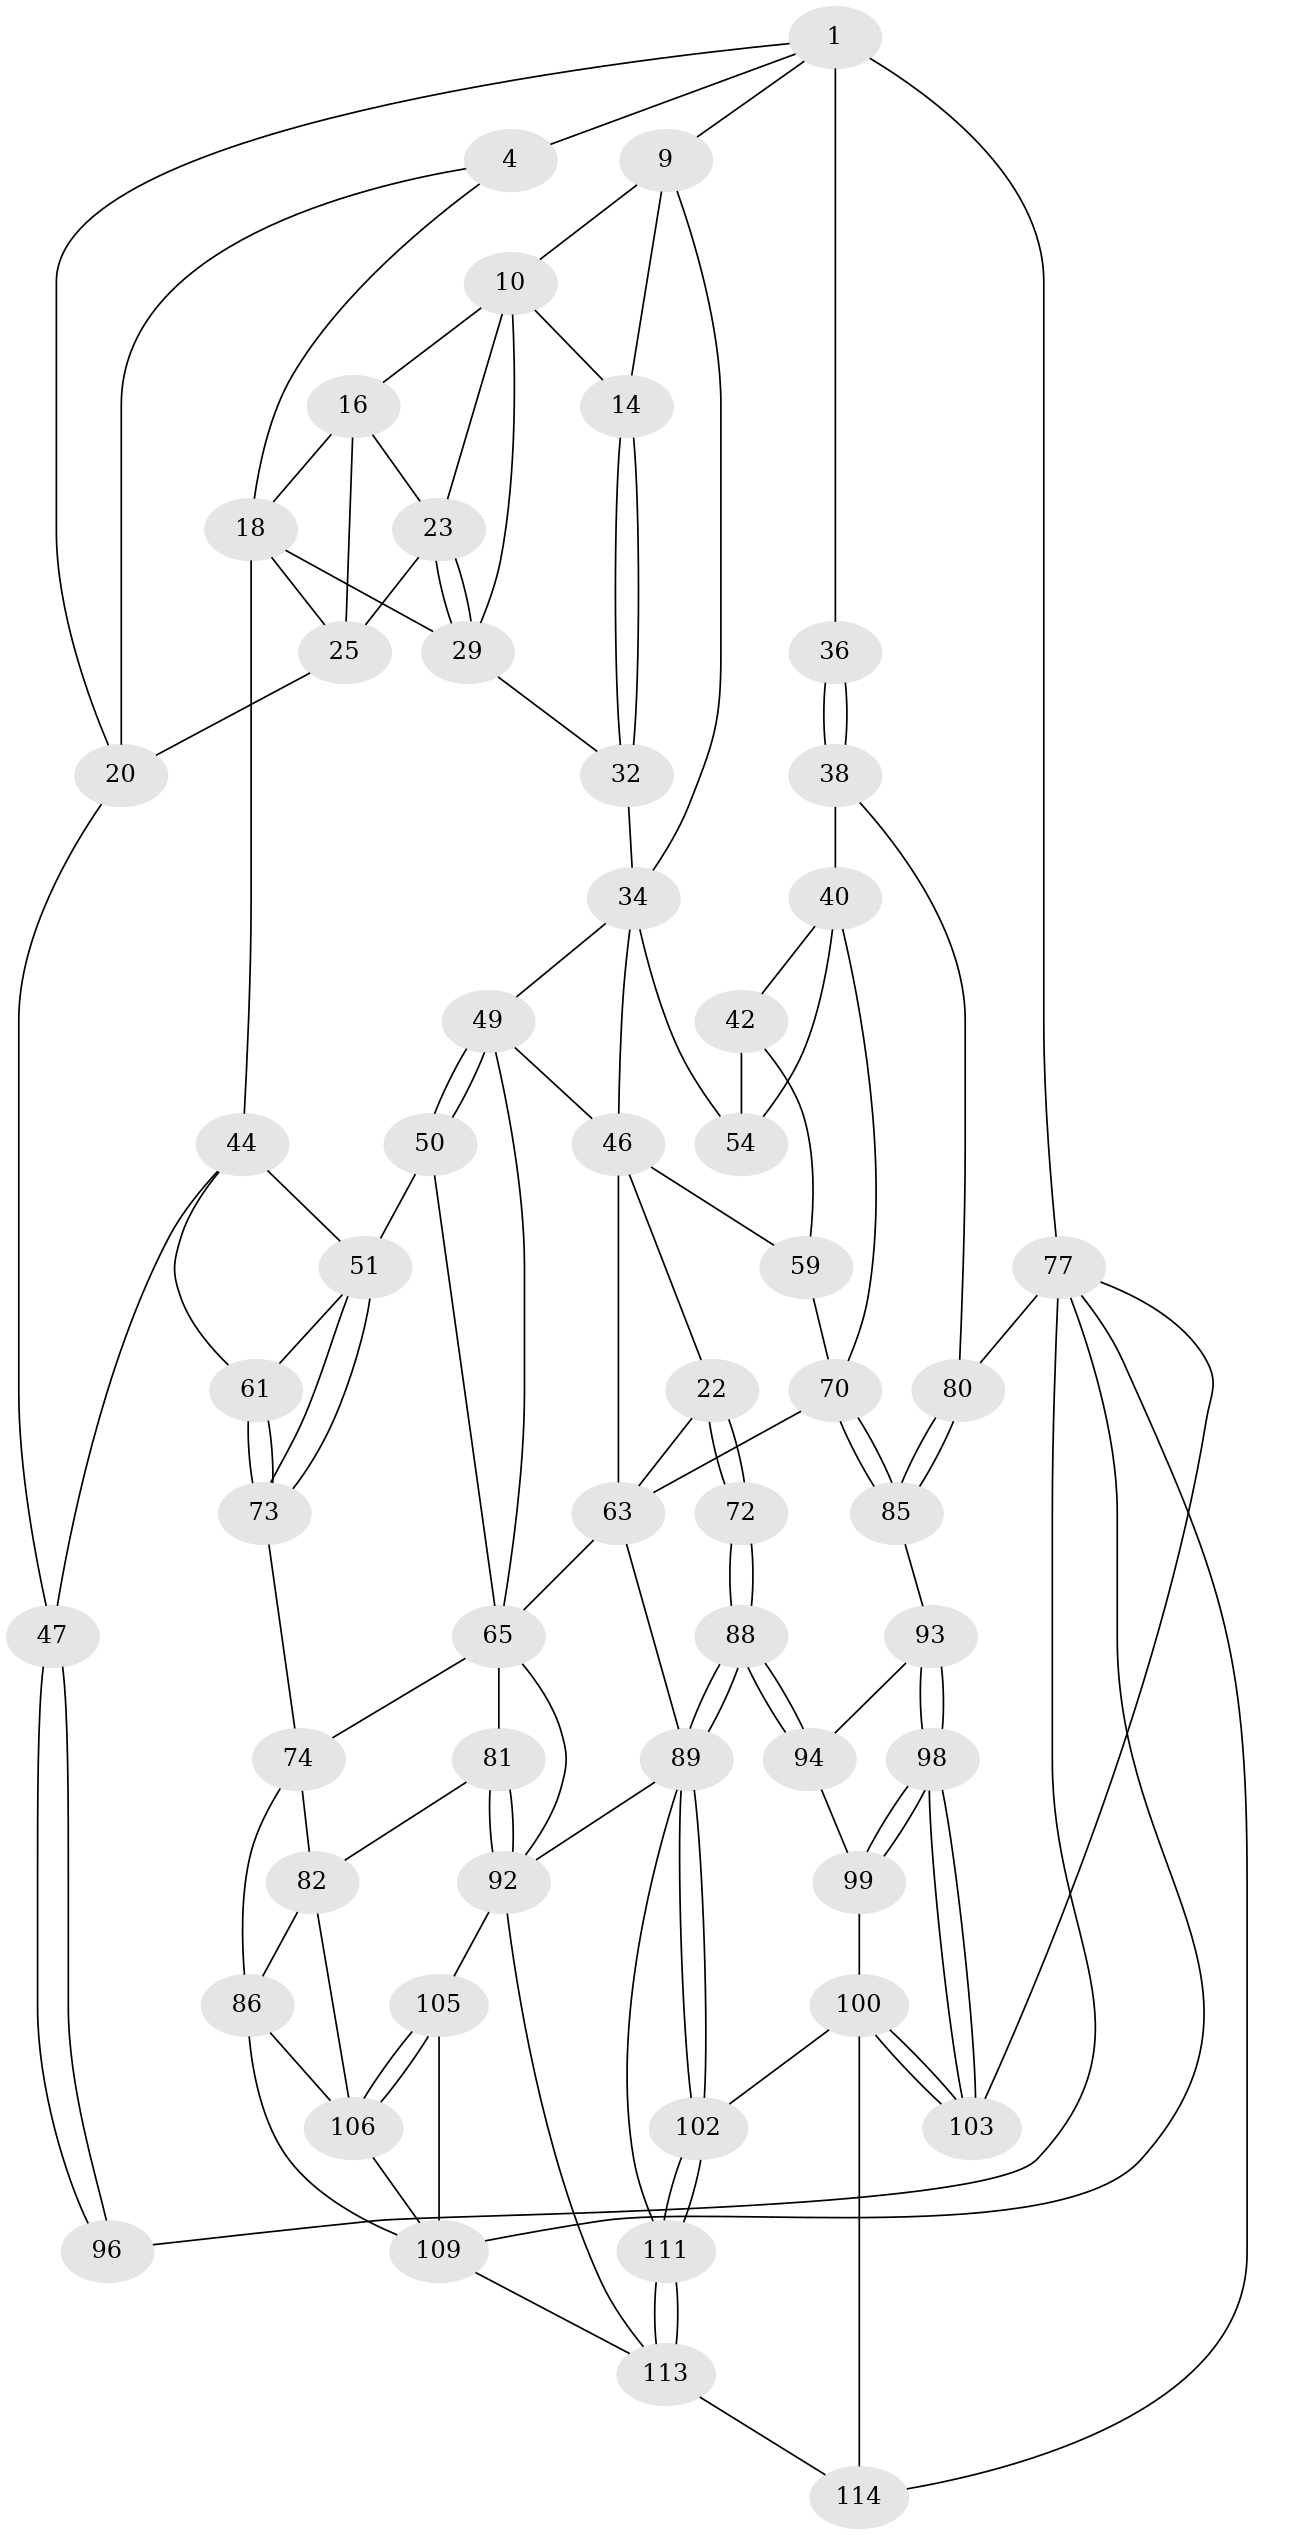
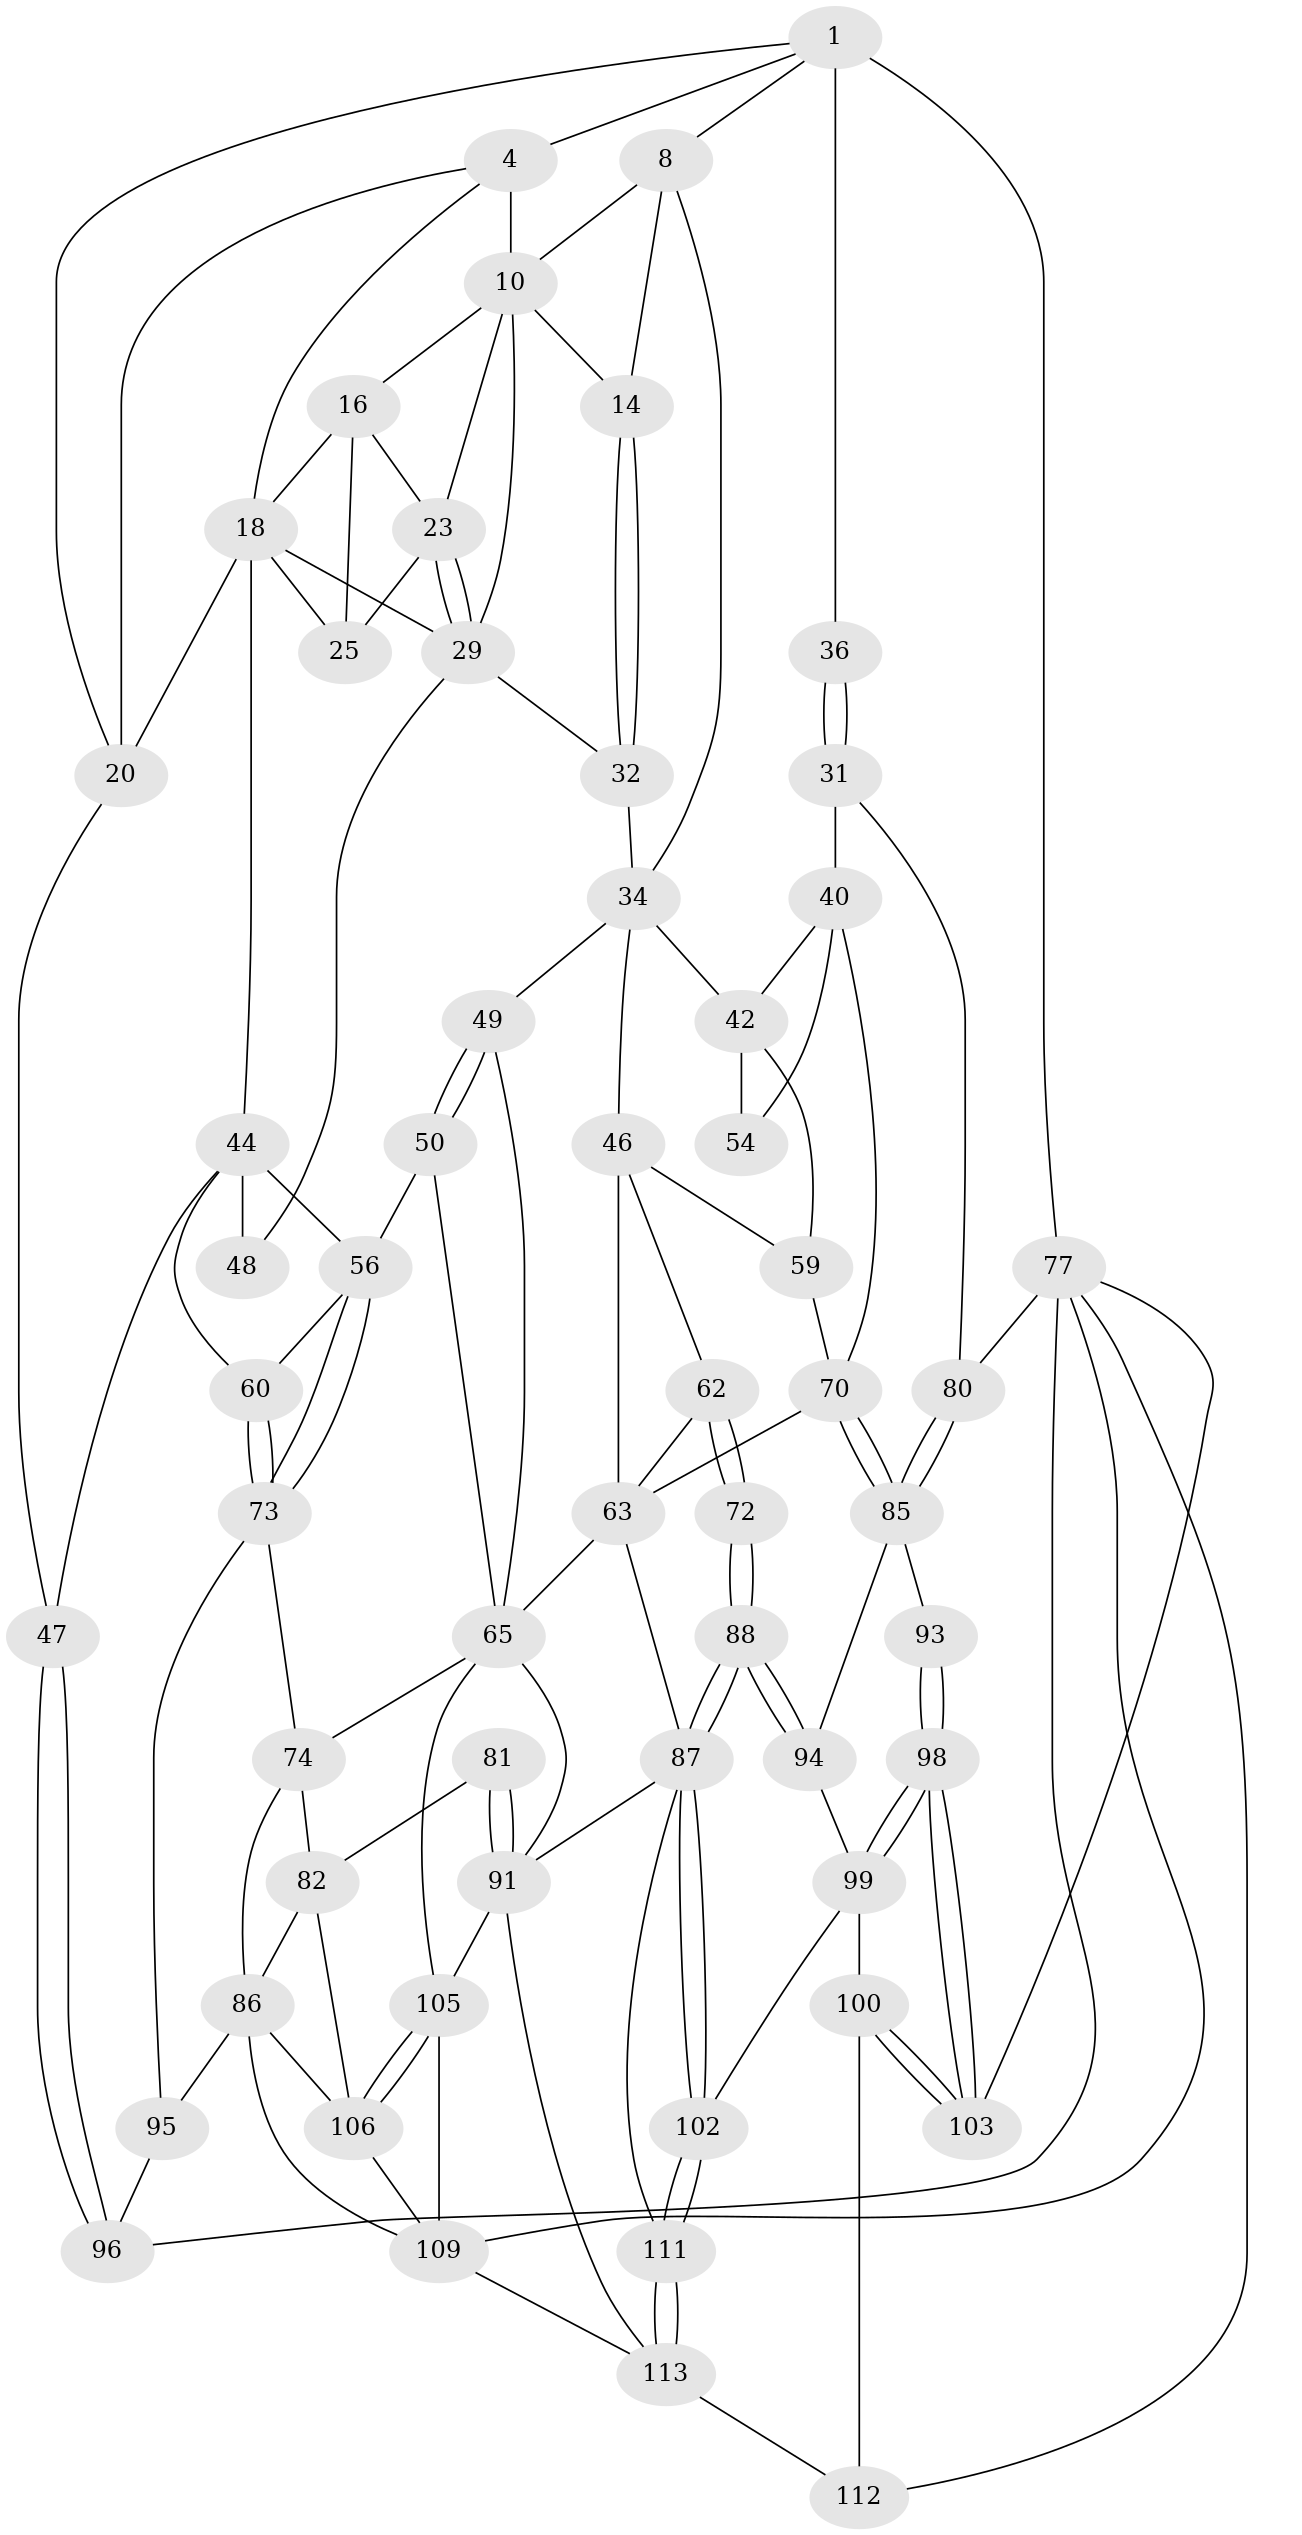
node "9": label "9" -> "8"
edge "4" -- "10": added
edge "25" -- "20": now "18" -- "20"
node "38": label "38" -> "31"
edge "34" -- "54": now "34" -- "42"
edge "49" -- "46": removed
node "48": added
node "51": label "51" -> "56"
node "61": label "61" -> "60"
node "22": label "22" -> "62"
edge "65" -- "81": now "65" -- "105"
edge "93" -- "94": now "85" -- "94"
node "89": label "89" -> "87"
node "92": label "92" -> "91"
edge "100" -- "102": now "99" -- "102"
node "95": added
node "114": label "114" -> "112"
